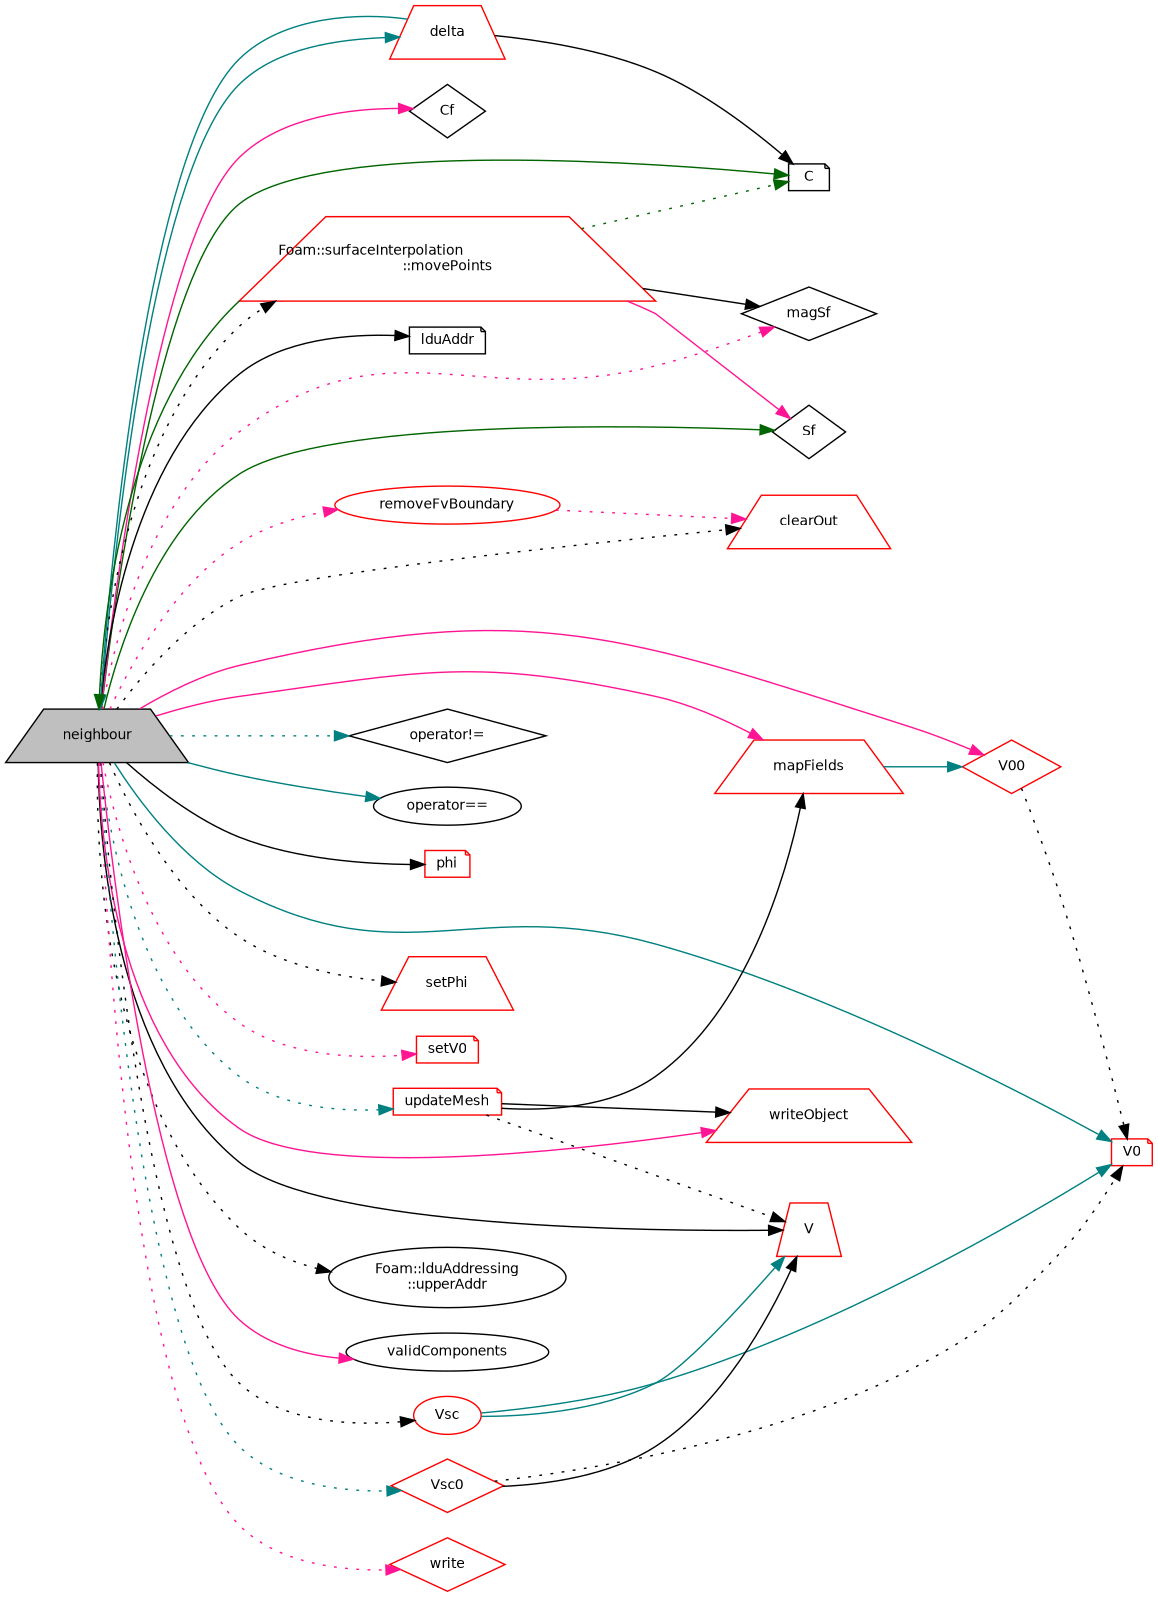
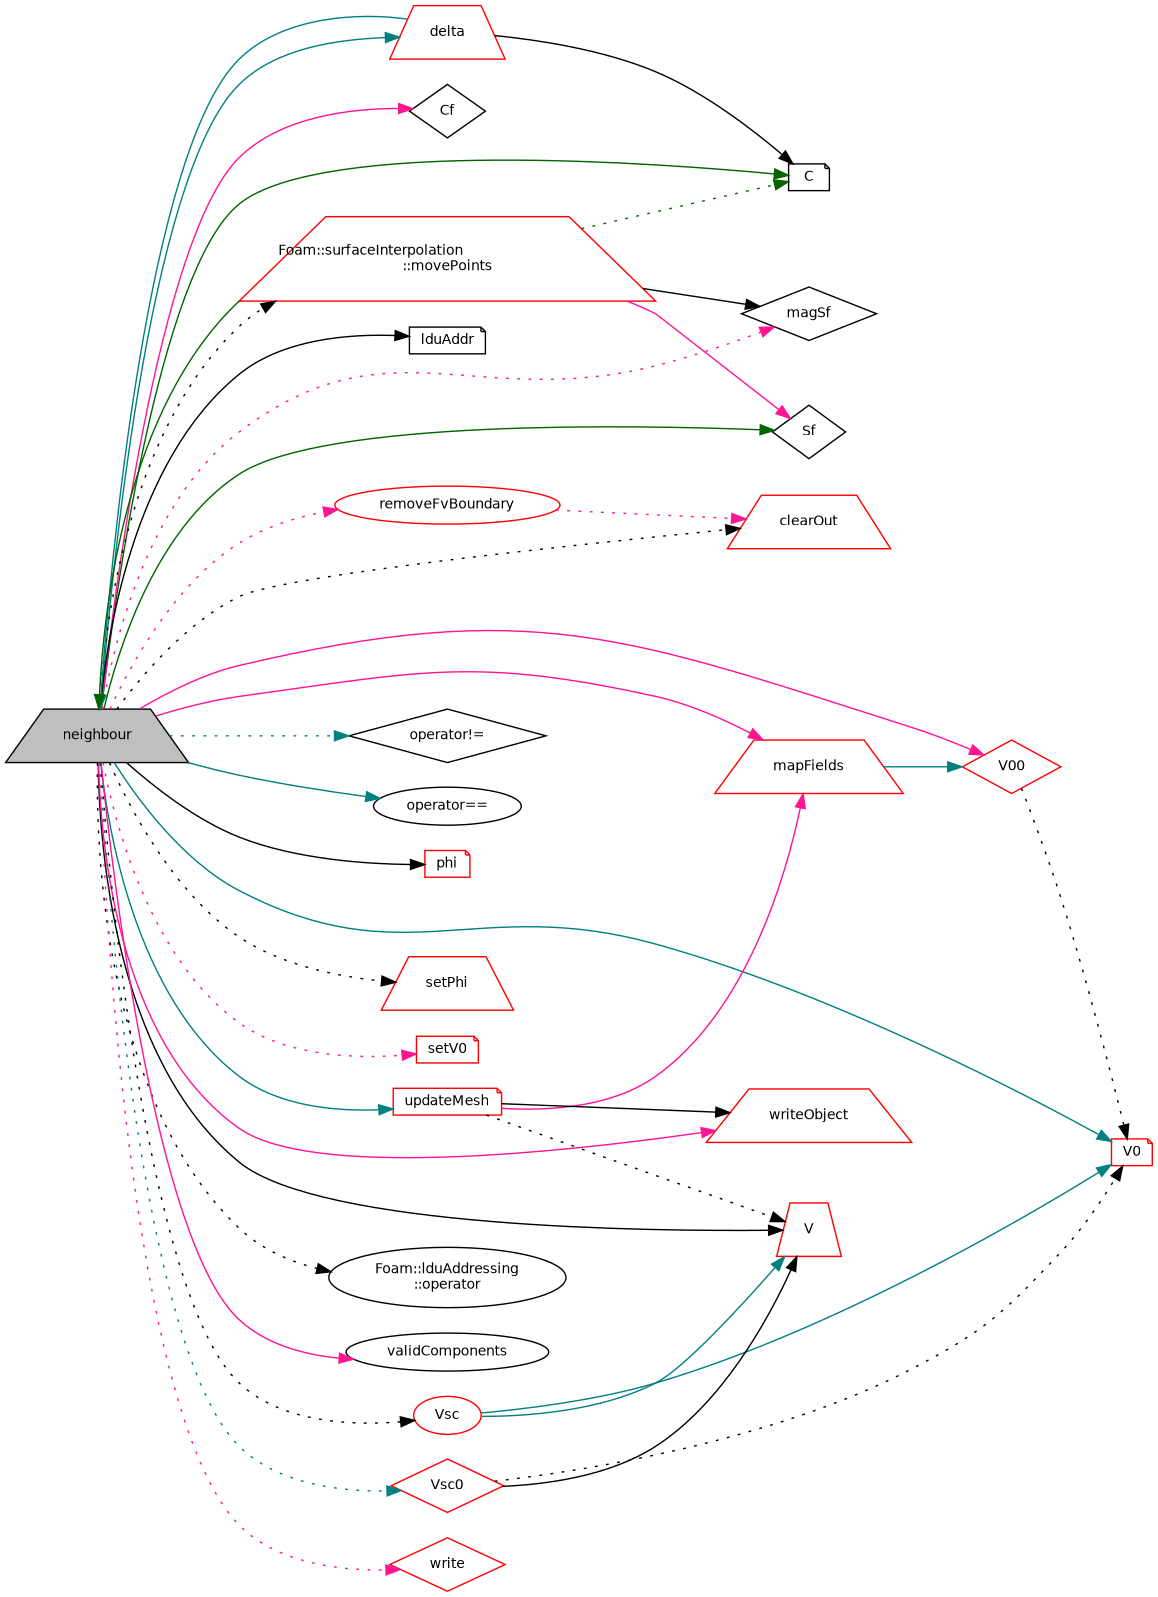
edge "neighbour" -> "updateMesh": style dotted -> solid
edge "updateMesh" -> "mapFields": color black -> deeppink
node "Foam::lduAddressing ::upperAddr": label "Foam::lduAddressing ::upperAddr" -> "Foam::lduAddressing ::operator"
